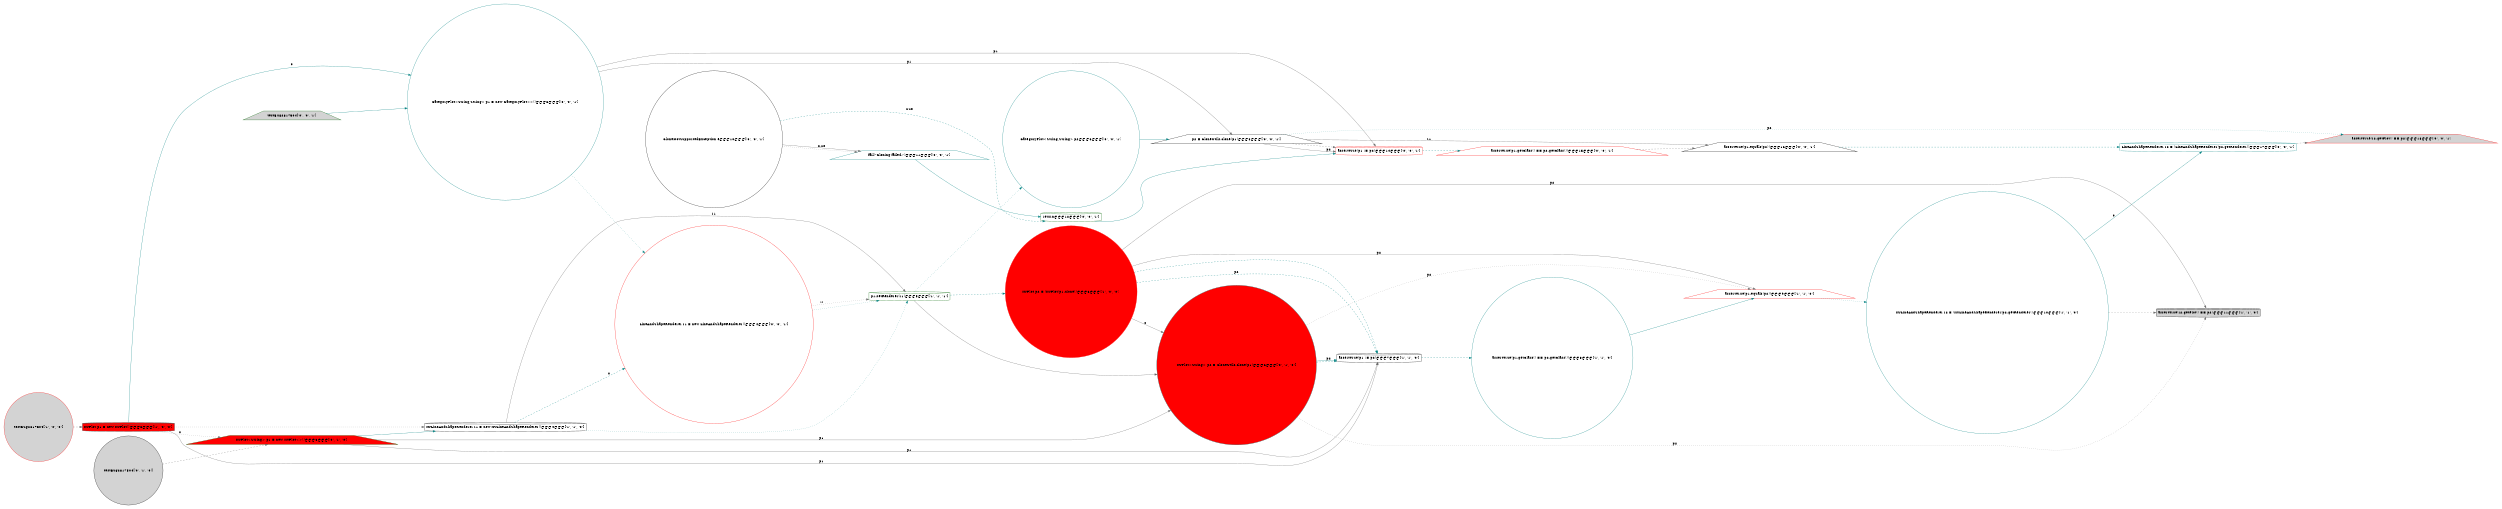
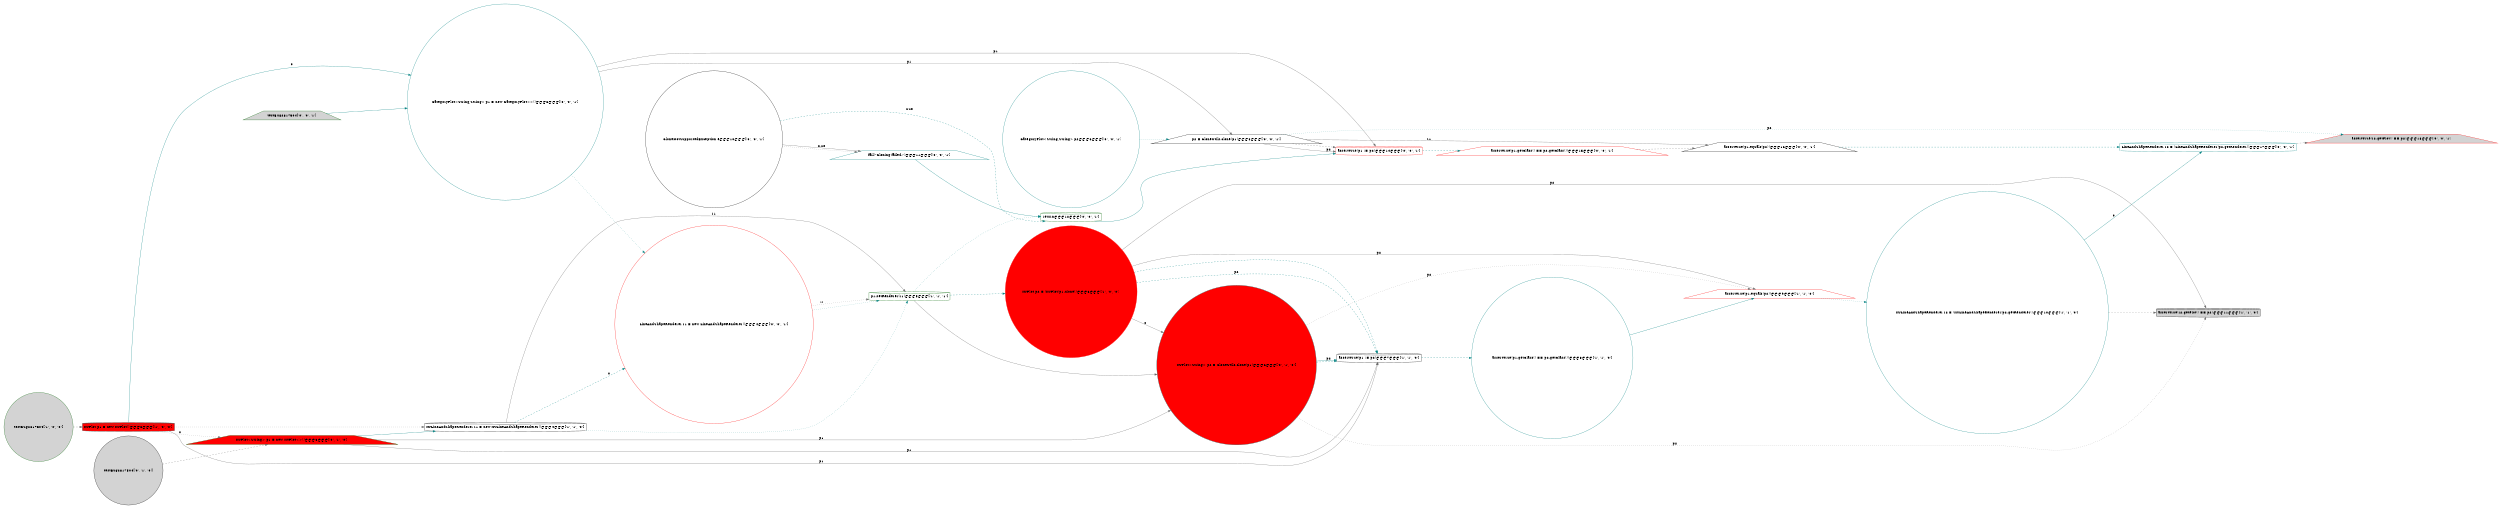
edge "CategoryPlot<String,String> p2@@@6@@@['0', '0', '1']" -> "p2 = CloneUtils.clone(p1)@@@8@@@['0', '0', '1']": style solid -> dotted
edge "p1.setRenderer(r1)@@@5@@@['1', '1', '1']" -> "CategoryPlot<String,String> p2@@@6@@@['0', '0', '1']": now "p1.setRenderer(r1)@@@5@@@['1', '1', '1']" -> "return@@@12@@@['0', '0', '1']"
node "testBug2817504['1', '0', '0']": color red -> darkgreen
